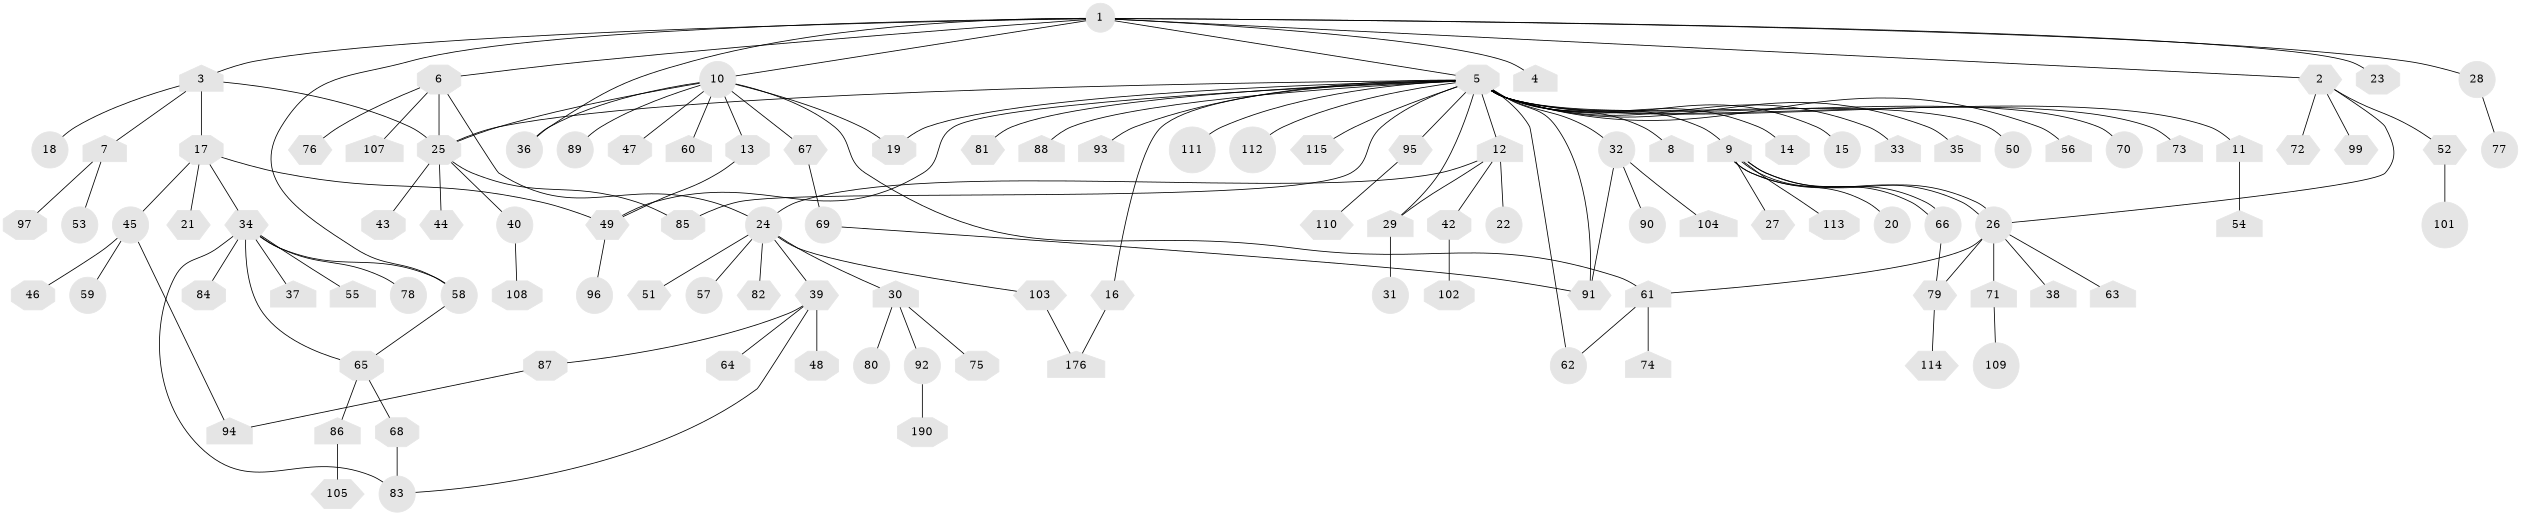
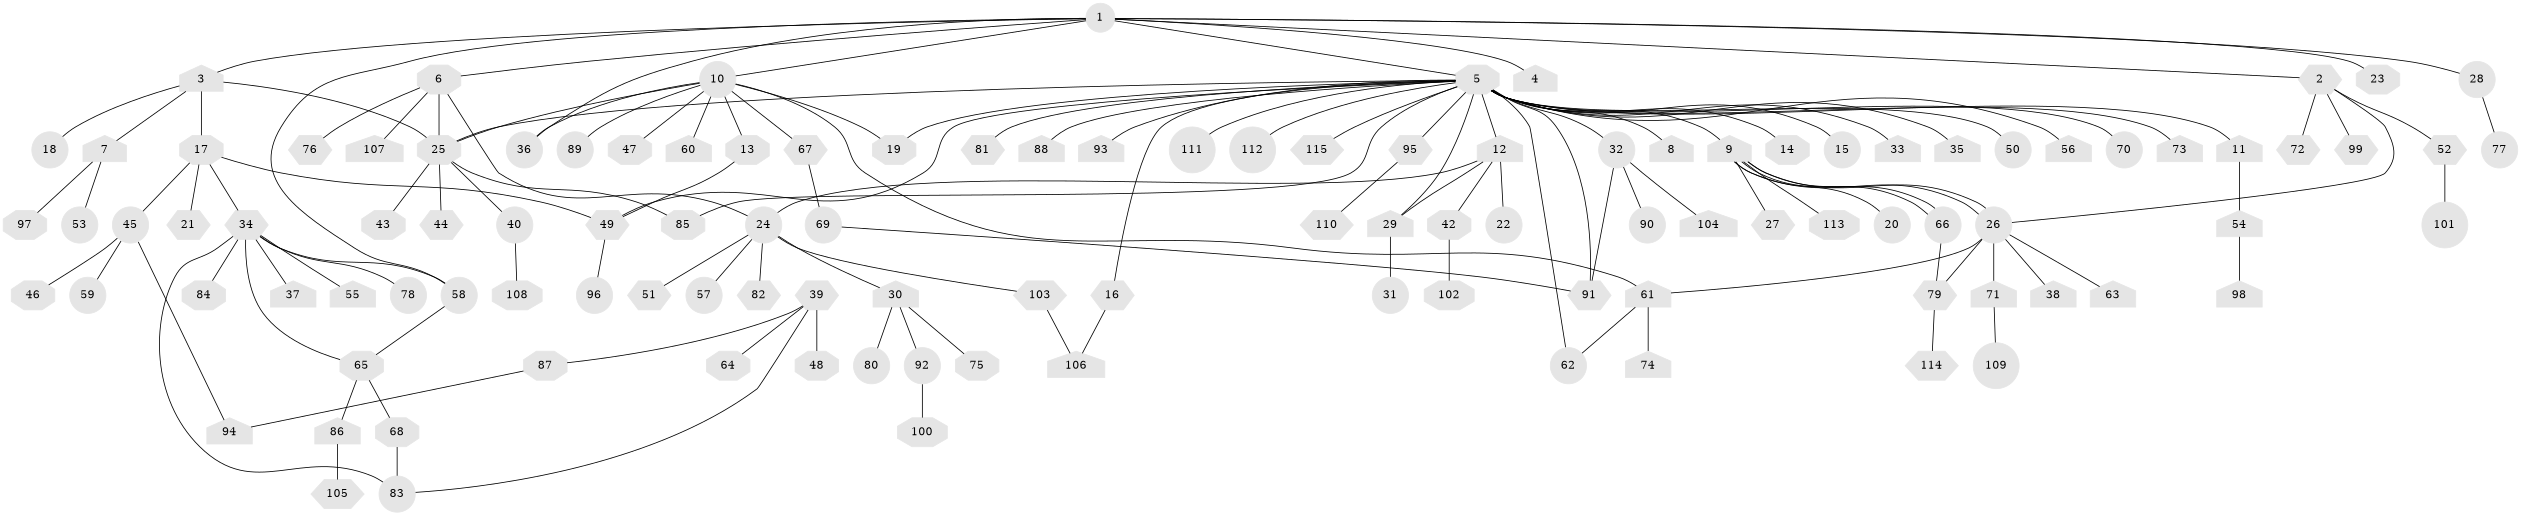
edge "24" -- "39": removed
node "98": added
node "176": label "176" -> "106"
node "190": label "190" -> "100"
